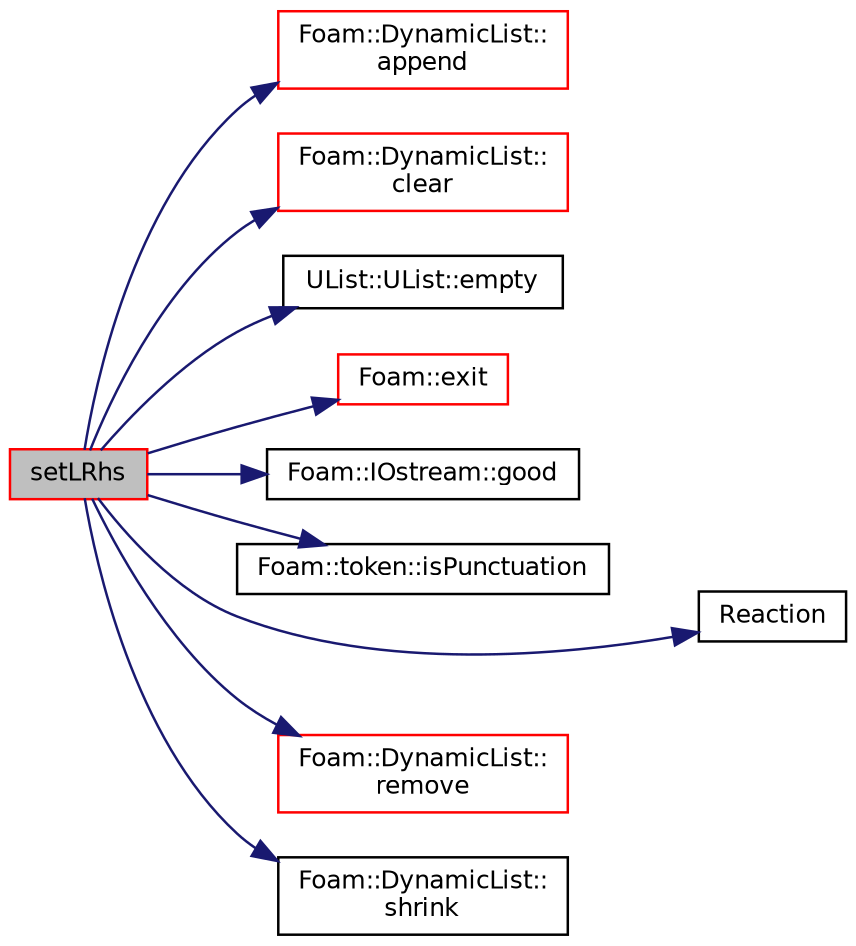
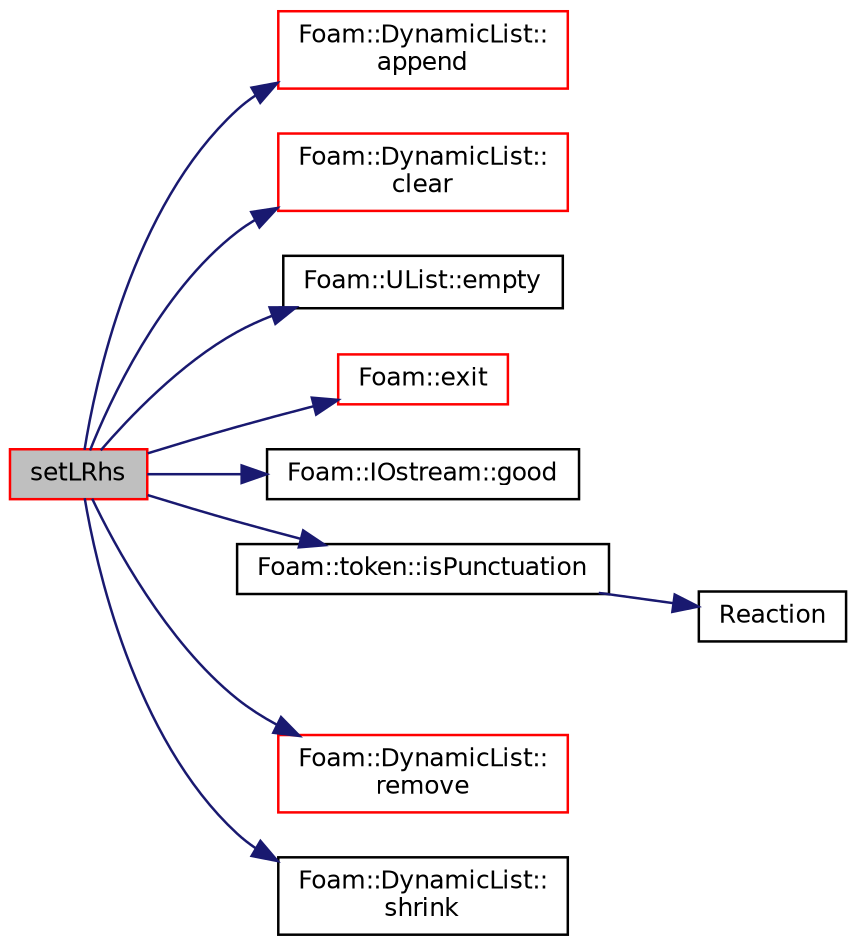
node "UList::UList::empty": label "UList::UList::empty" -> "Foam::UList::empty"
edge "setLRhs" -> "Reaction": now "Foam::token::isPunctuation" -> "Reaction"
